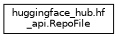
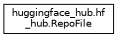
node "huggingface_hub.hf _api.RepoFile": label "huggingface_hub.hf _api.RepoFile" -> "huggingface_hub.hf _hub.RepoFile"
